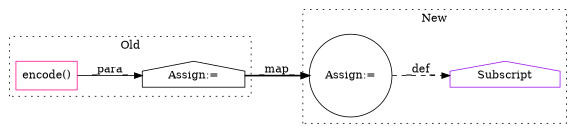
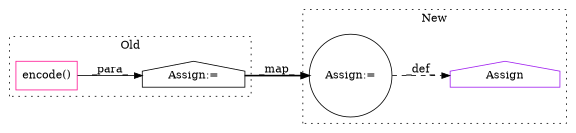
node "Subscript": label "Subscript" -> "Assign"
